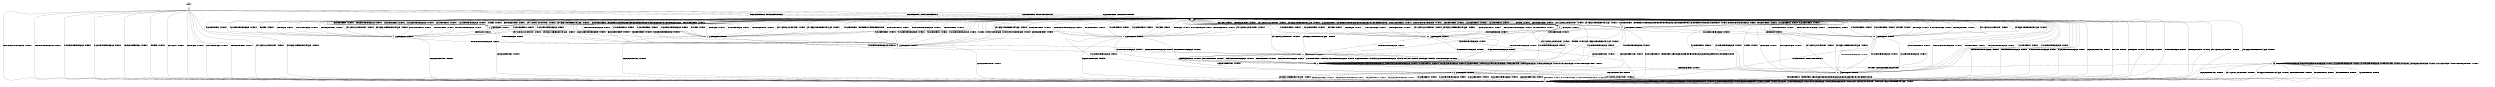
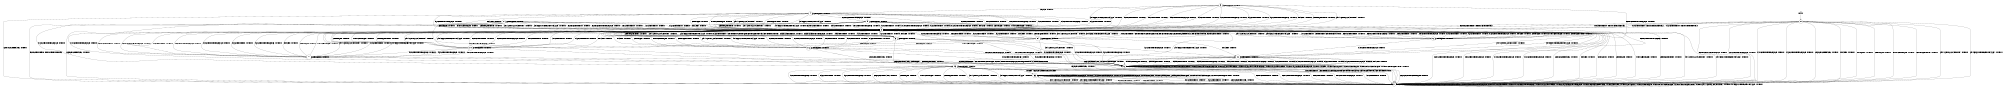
edge "s2" -> "s3": removed, label "ECDH_CLIENT_HELLO / SERVER_HELLO,CERTIFICATE,ECDHE_SERVER_KEY_EXCHANGE,CERTIFICATE_REQUEST,SERVER_HELLO_DONE"
edge "s3" -> "s4": label "CERTIFICATE / TIMEOUT" -> "CHANGE / TIMEOUT"
edge "s5" -> "s70": label "RSA_CLIENT_KEY_EXCHANGE / TIMEOUT" -> "CERTIFICATE / TIMEOUT"
edge "s5" -> "s7": removed, label "EMPTY_CERTIFICATE / TIMEOUT"
edge "s3" -> "s9": removed, label "EMPTY_CERTIFICATE / TIMEOUT"
edge "s5" -> "s1": label "CHANGE_CIPHER_SPEC / TIMEOUT" -> "CHANGE_CIPHER_SPEC / CERTIFICATE"
edge "s4" -> "s1": label "CHANGE_CIPHER_SPEC / TIMEOUT" -> "WARNING_CIPHER_SPEC / TIMEOUT"
edge "s7" -> "s1": label "CHANGE_CIPHER_SPEC / TIMEOUT" -> "ECDH_CLIENT_HELLO / HELLO_VERIFY_REQUEST"
edge "s70" -> "s1": label "PSK_CLIENT_HELLO / HELLO_VERIFY_REQUEST" -> "CHANGE_CIPHER_SPEC / TIMEOUT"
edge "s9" -> "s1": label "CHANGE_CIPHER_ECDHE / TIMEOUT" -> "CHANGE_CIPHER_SPEC / TIMEOUT"
edge "s6" -> "s11": reversed
edge "s55" -> "s13": reversed
edge "s6" -> "s1": label "CHANGE_CIPHER_SPEC / TIMEOUT" -> "CHANGE_CIPHER_CERTIFICATE / TIMEOUT"
edge "s8" -> "s1": removed, label "CHANGE_CIPHER_SPEC / TIMEOUT"
edge "s3" -> "s1": removed, label "CHANGE_CIPHER_SPEC / TIMEOUT"
